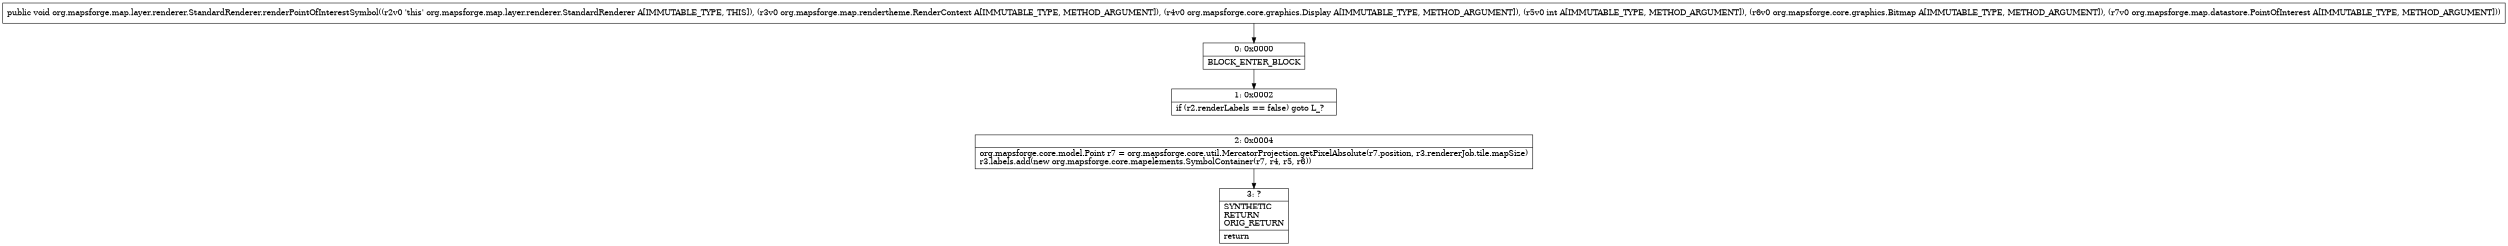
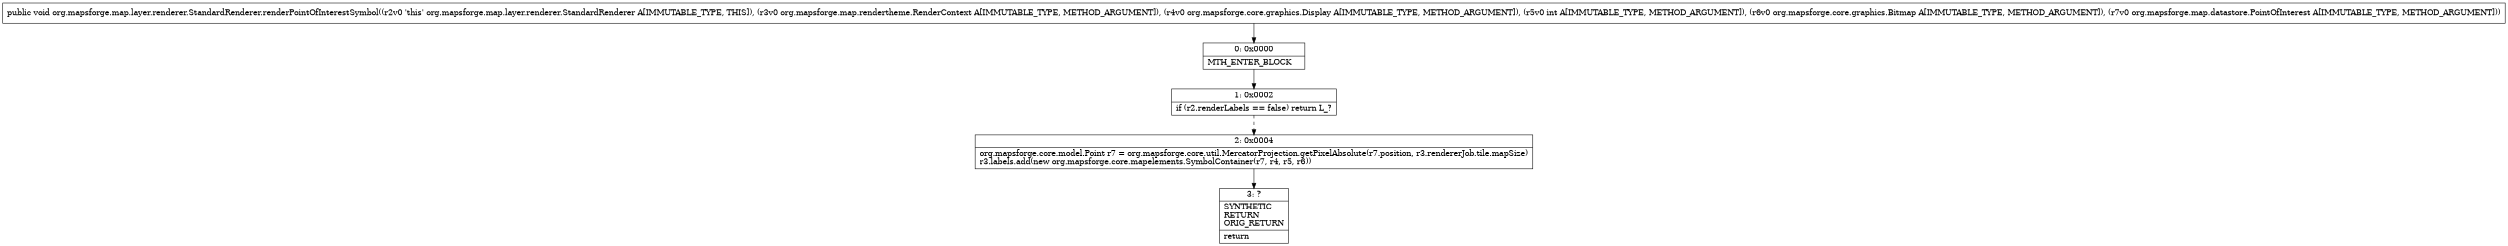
node "0: 0x0000": text "BLOCK_ENTER_BLOCK" -> "MTH_ENTER_BLOCK"
node "1: 0x0002": text "if (r2.renderLabels == false) goto L_?" -> "if (r2.renderLabels == false) return L_?"
edge "1: 0x0002" -> "2: 0x0004": added
